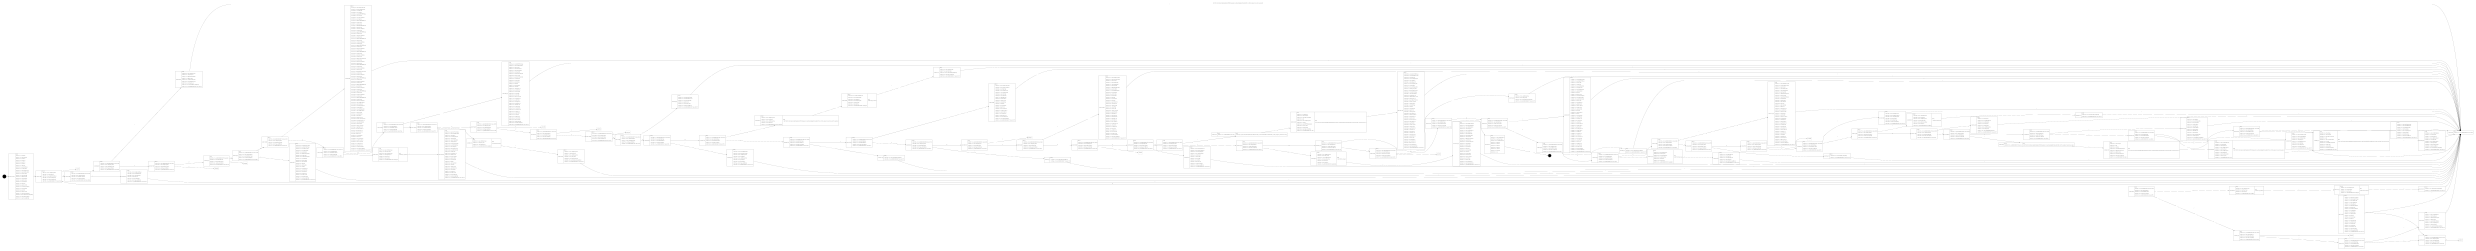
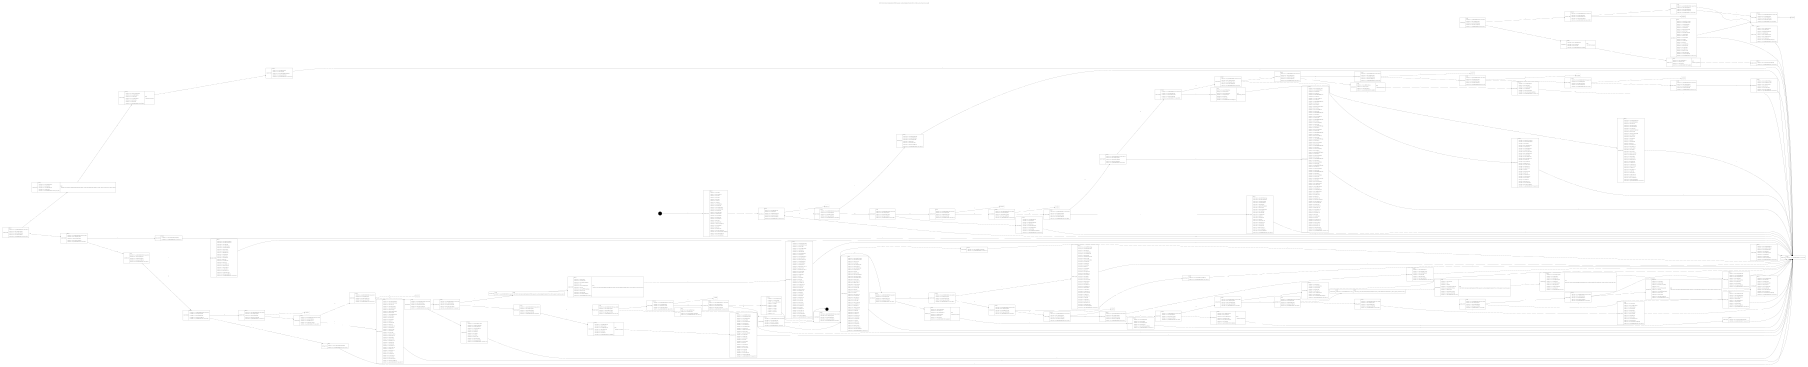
node "0x40180b [28]": removed
